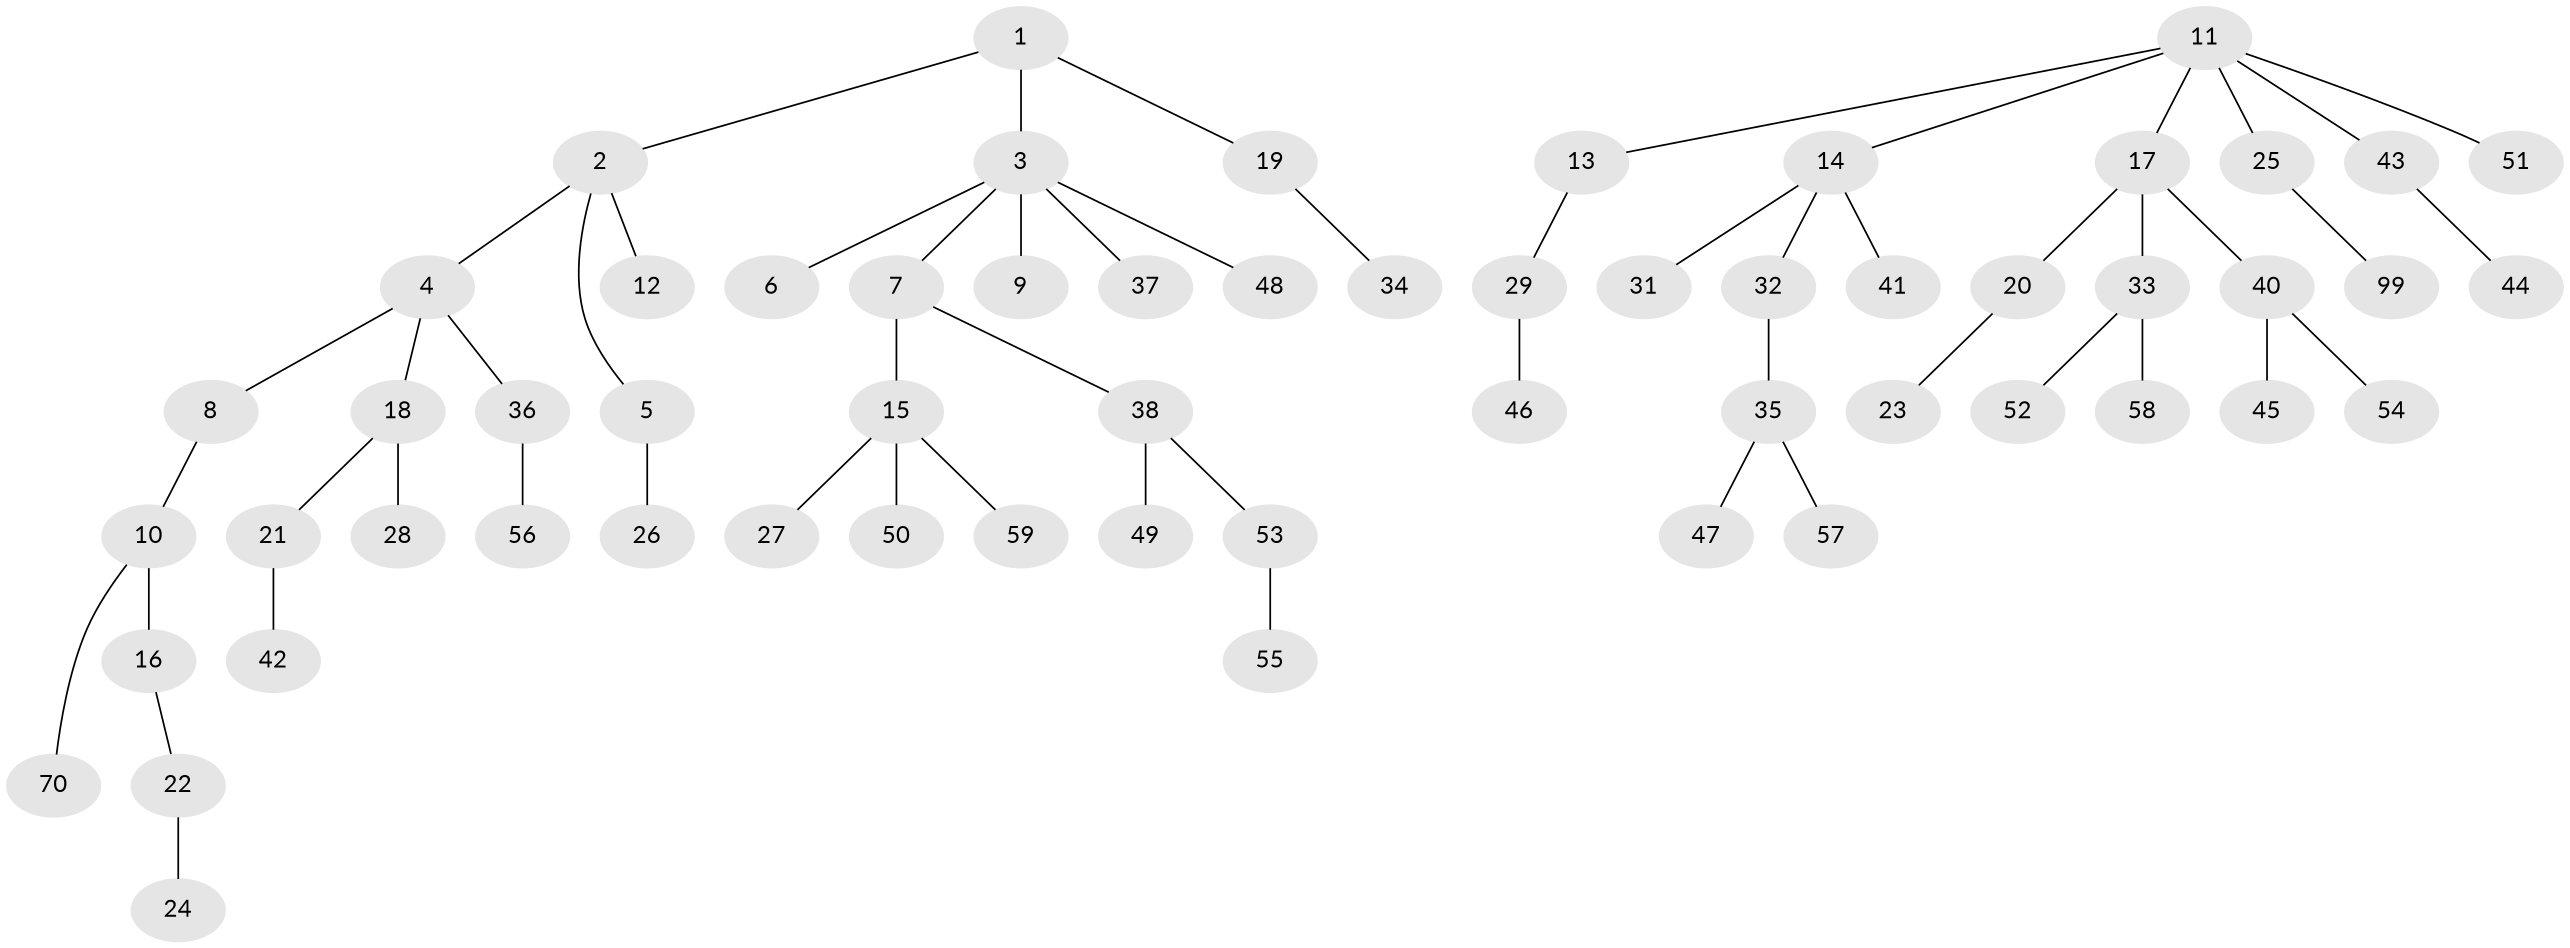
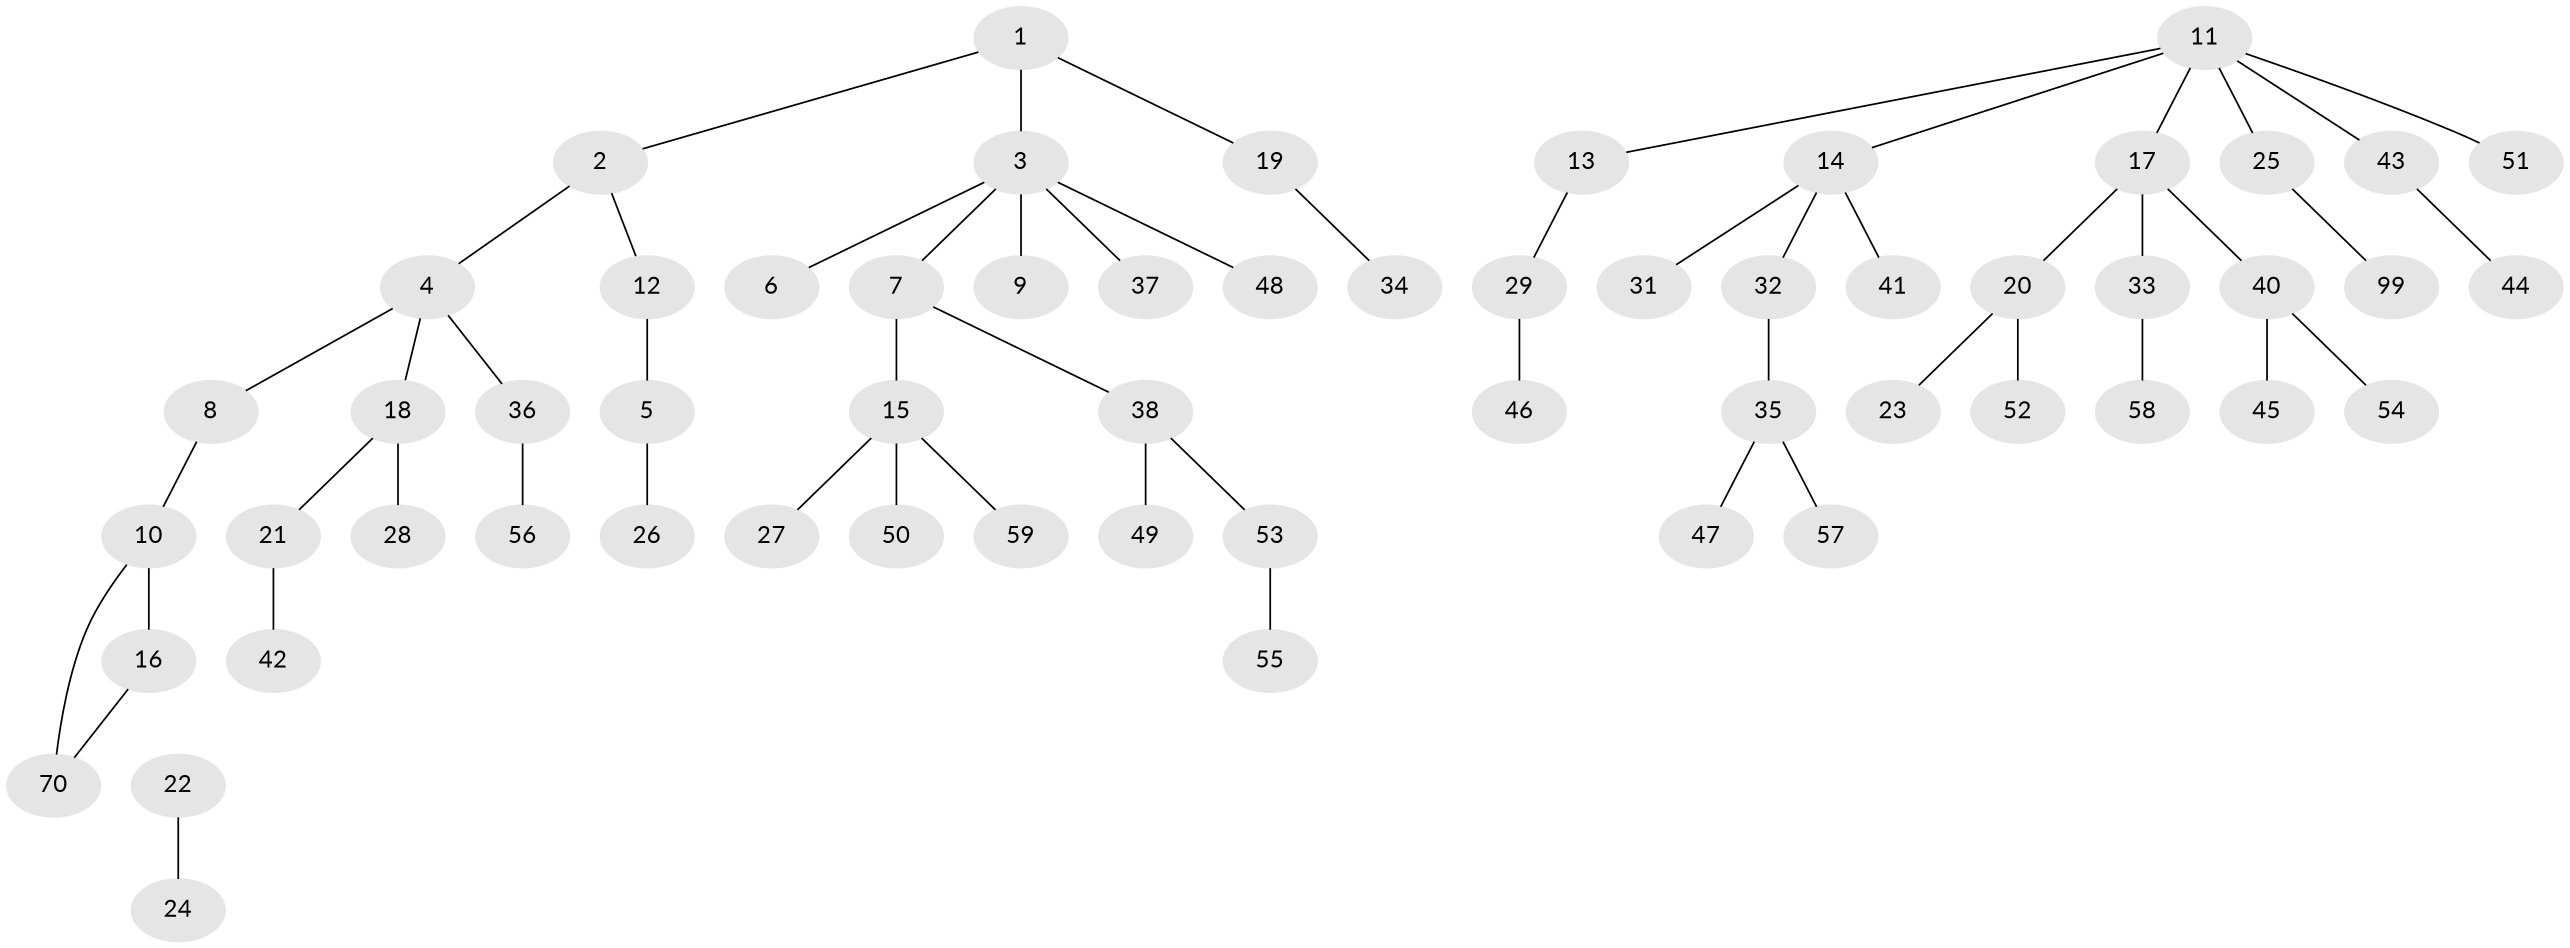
edge "2" -- "5": now "12" -- "5"
edge "33" -- "52": now "20" -- "52"
edge "16" -- "22": now "16" -- "70"
